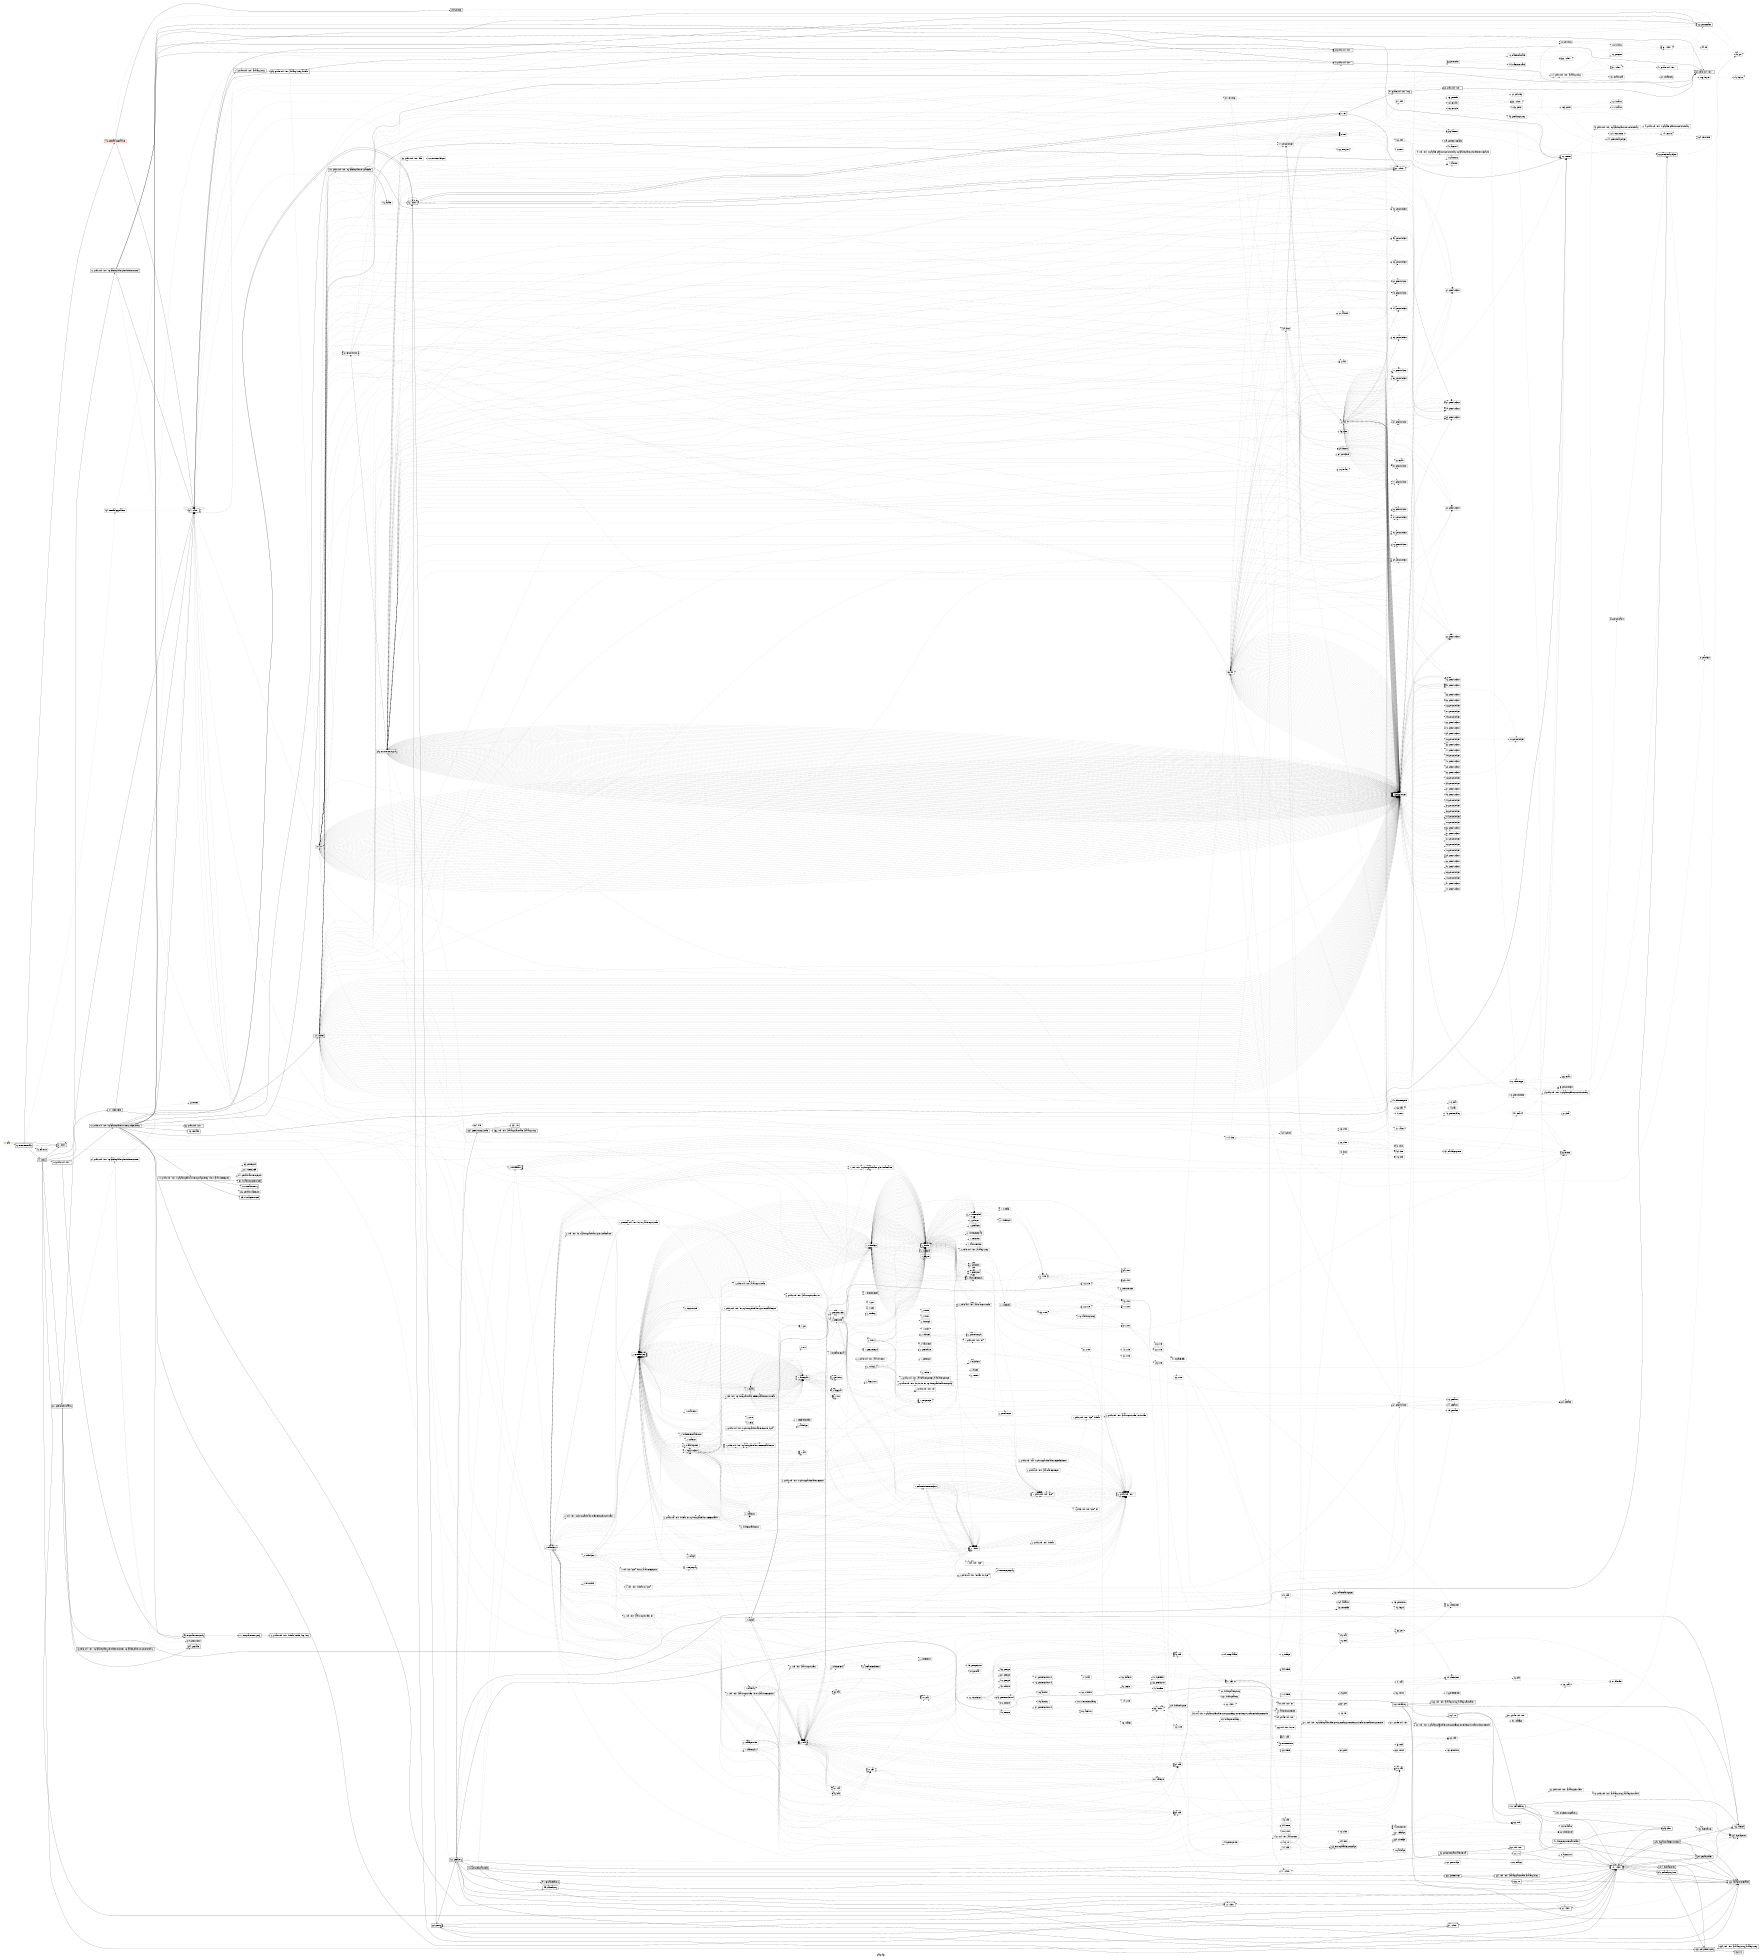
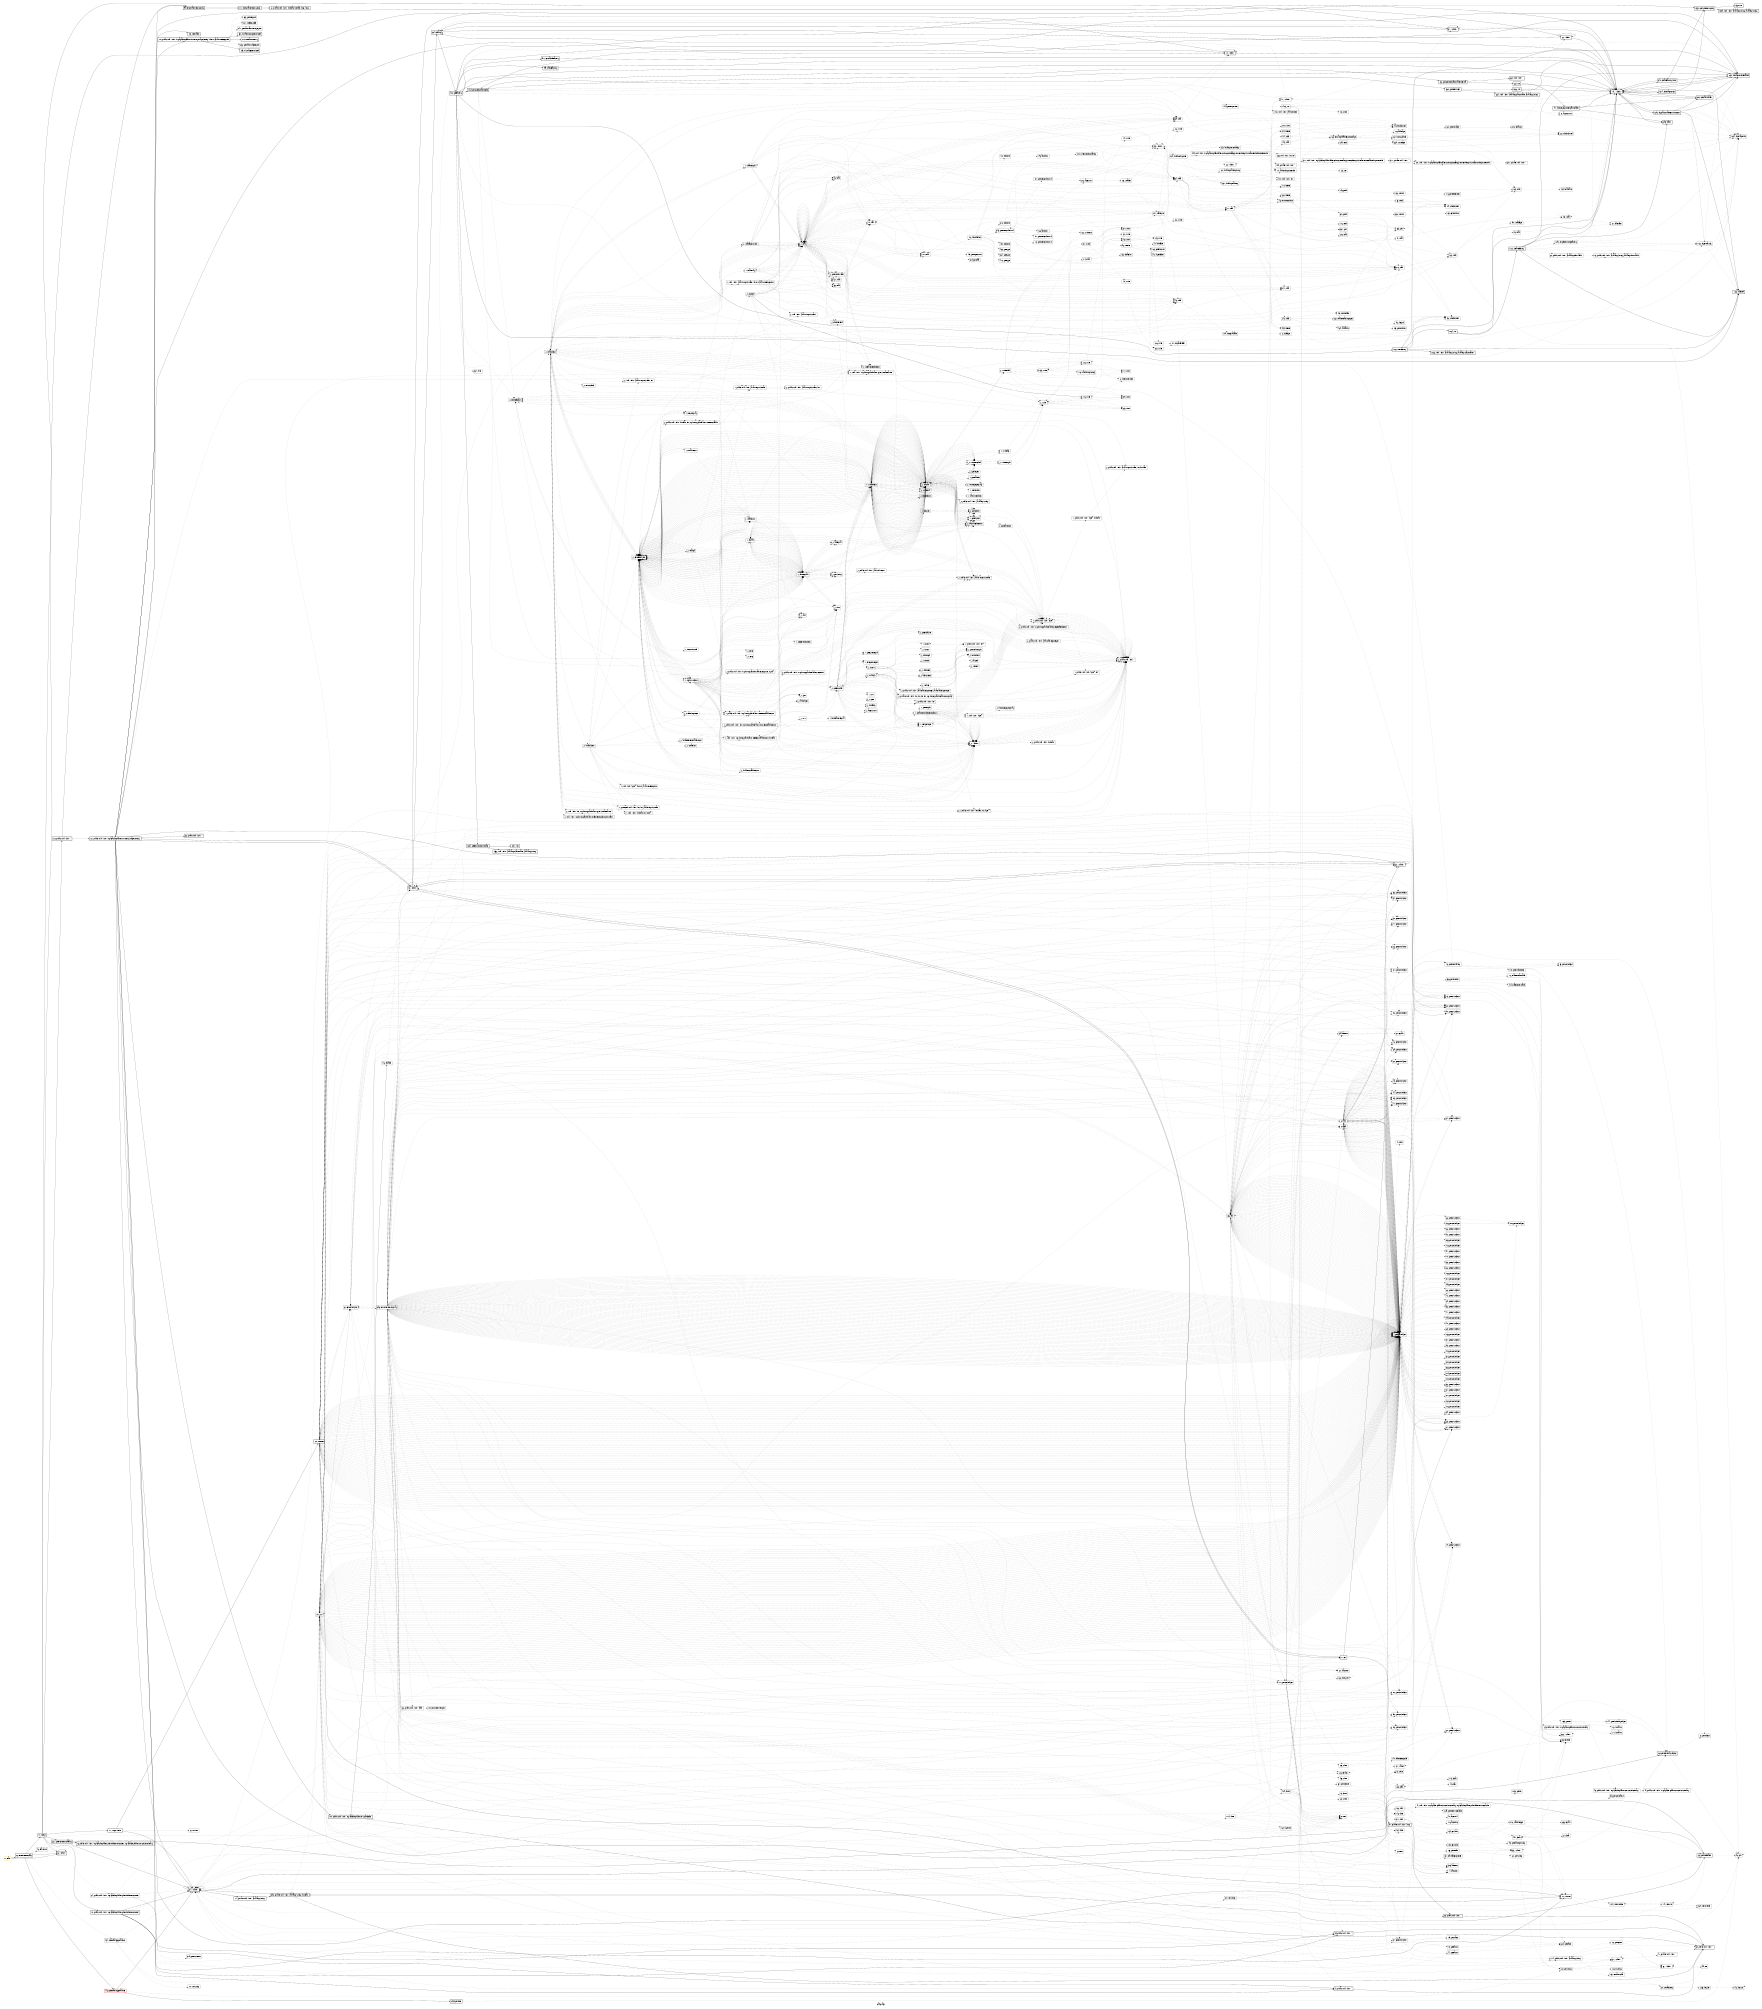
node "394: getTrailer": removed
node "287: readPage": label "287: readPage" -> "287: bouncycastle"
node "170: setString": added
